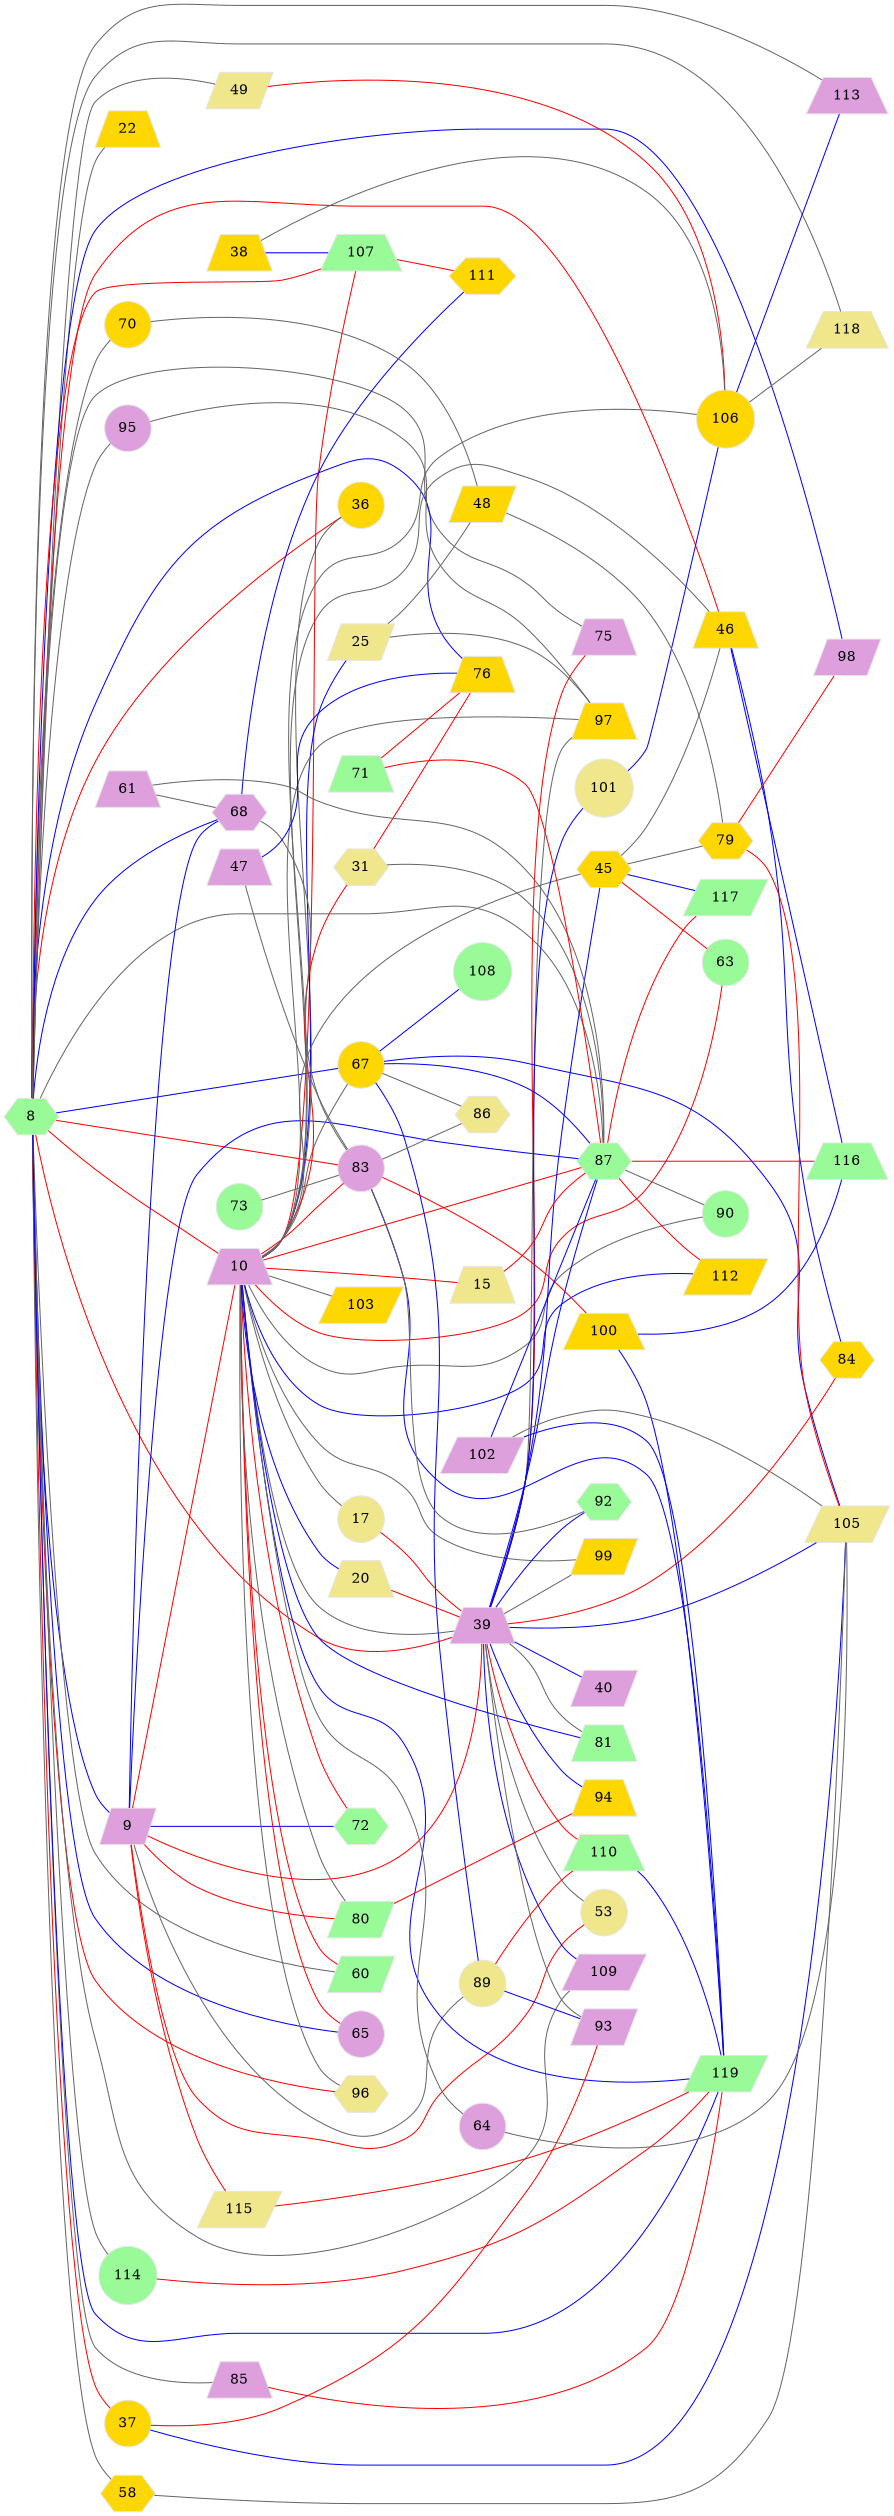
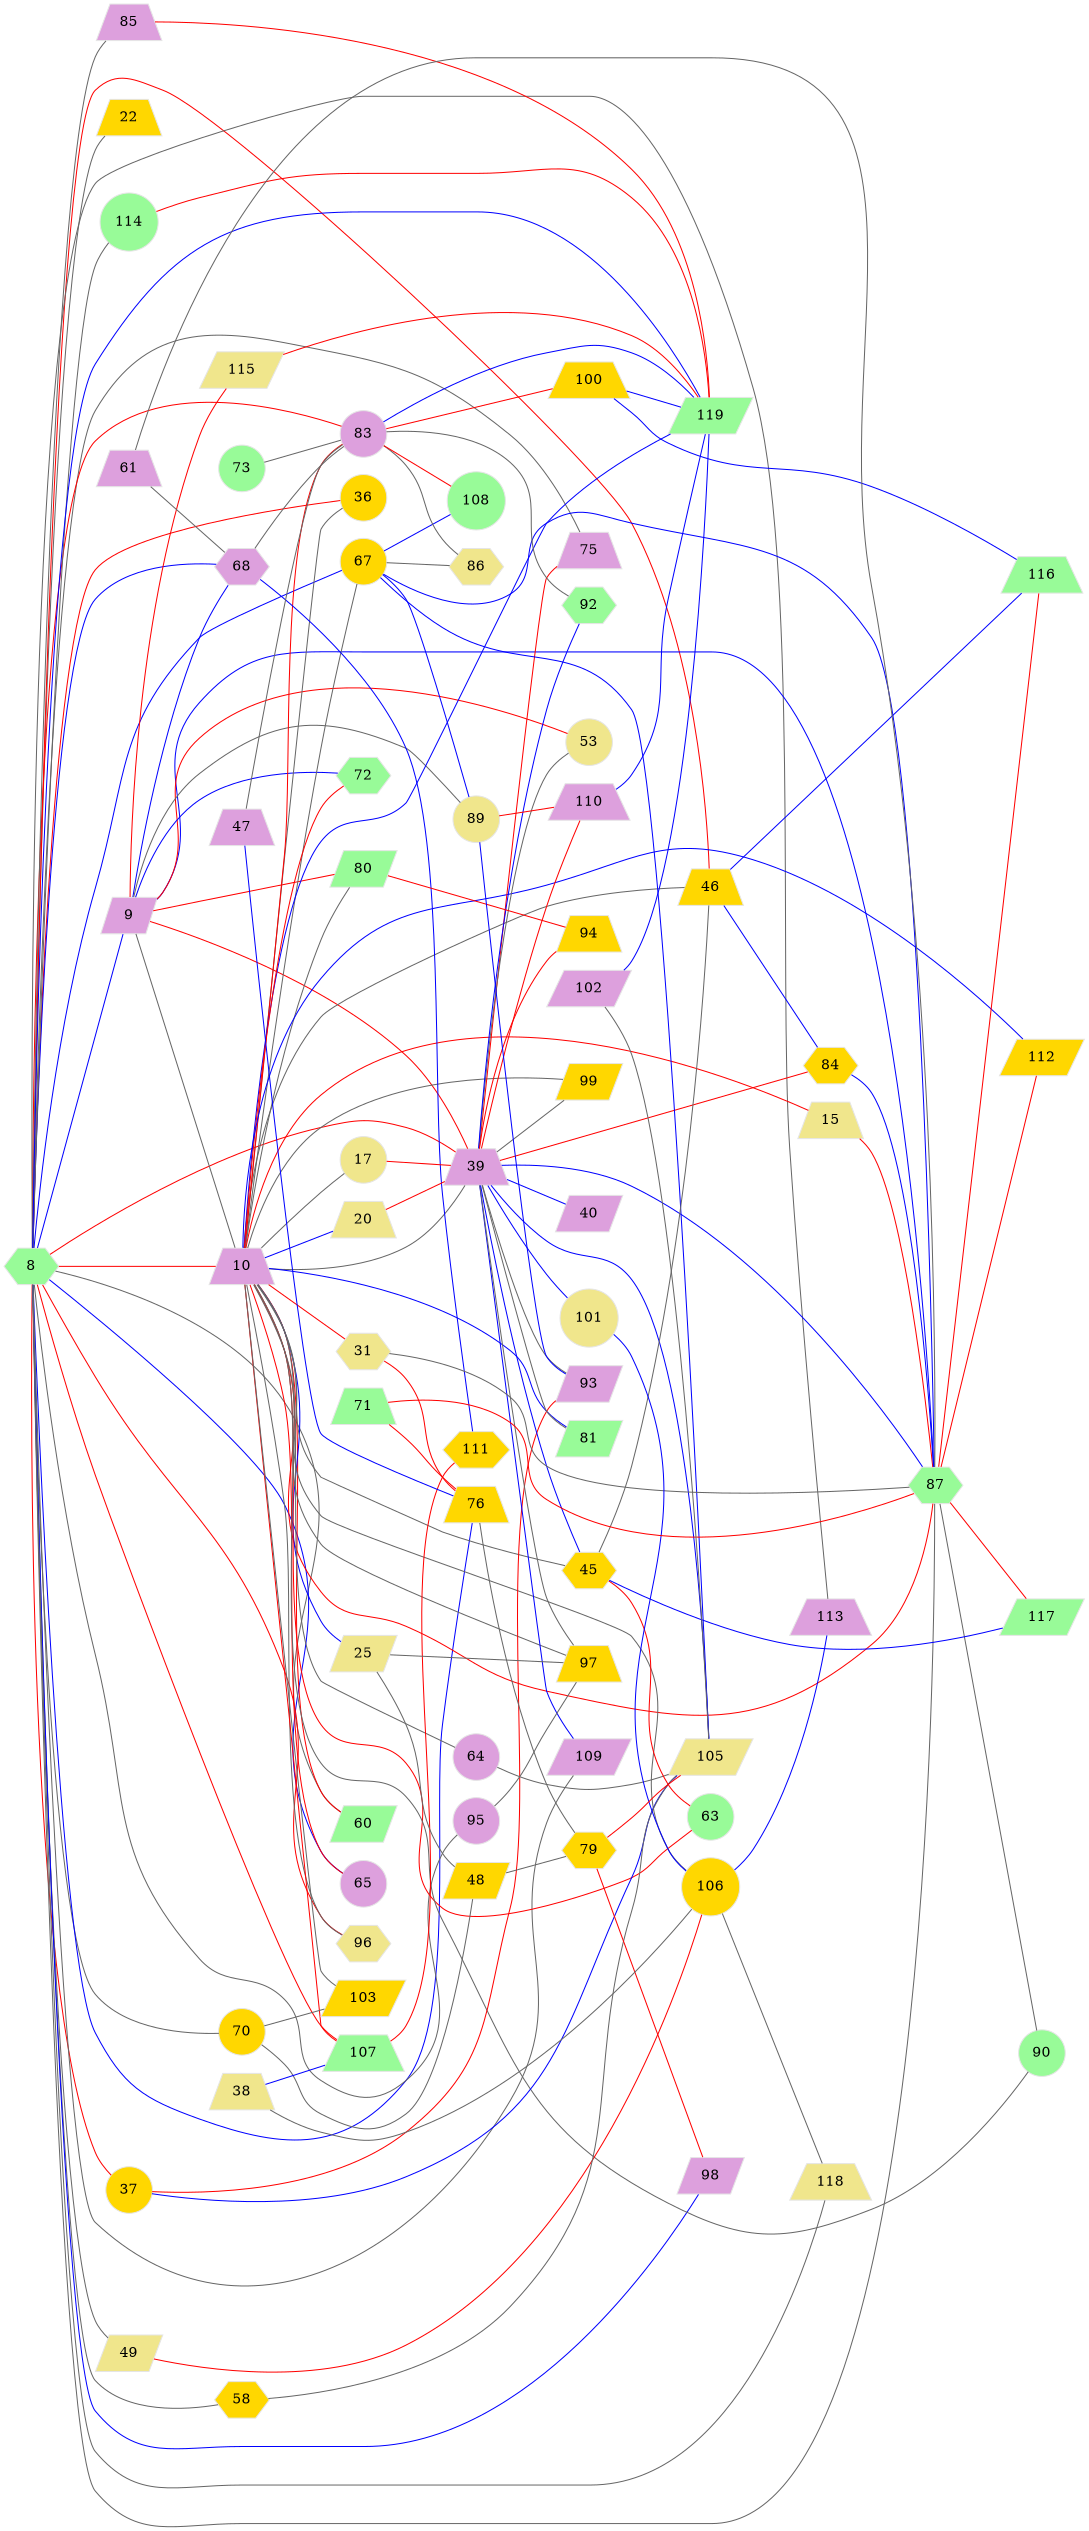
node "38": fillcolor gold -> khaki
edge "83" -- "108": added
edge "79" -- "45": now "79" -- "76"
edge "87" -- "102": now "87" -- "84"
edge "10" -- "9": color red -> gray40
edge "39" -- "94": color blue -> red
node "81": shape trapezium -> parallelogram
node "110": fillcolor palegreen -> plum
edge "103" -- "70": added
